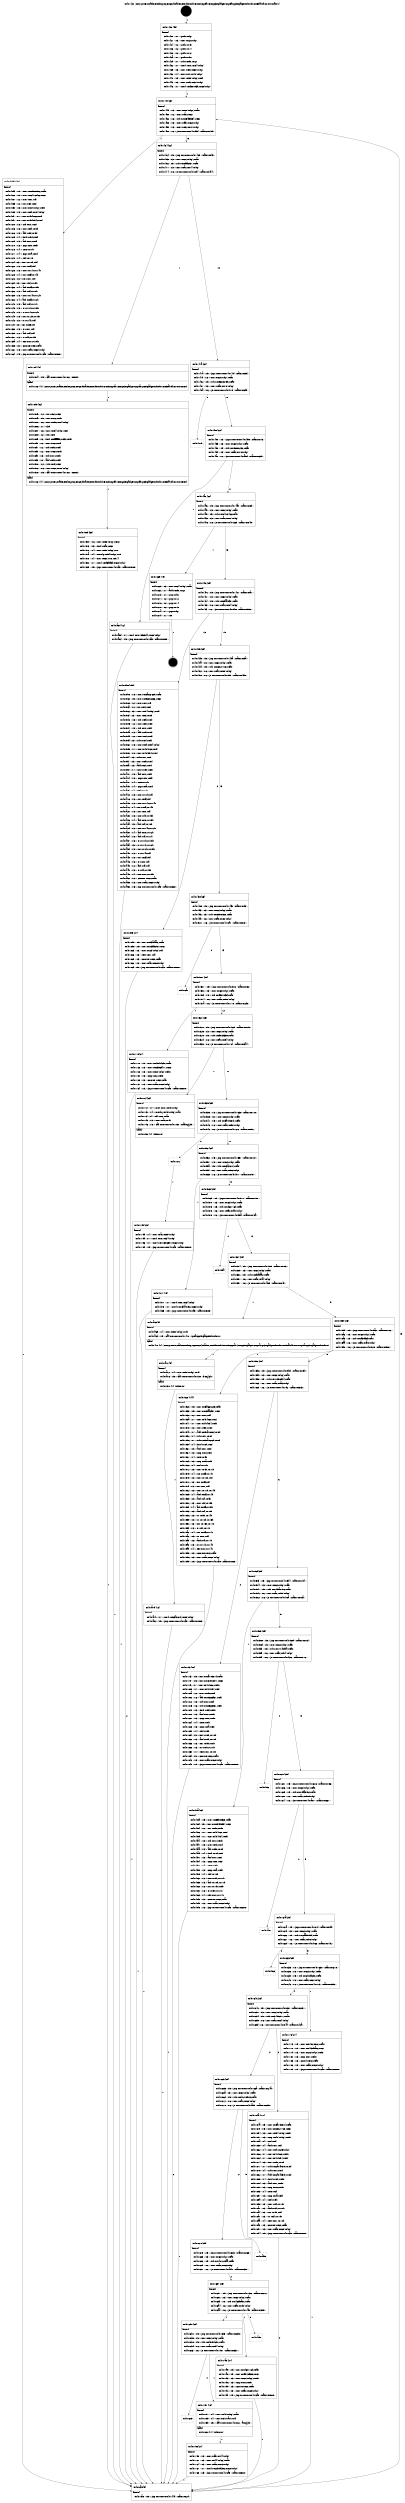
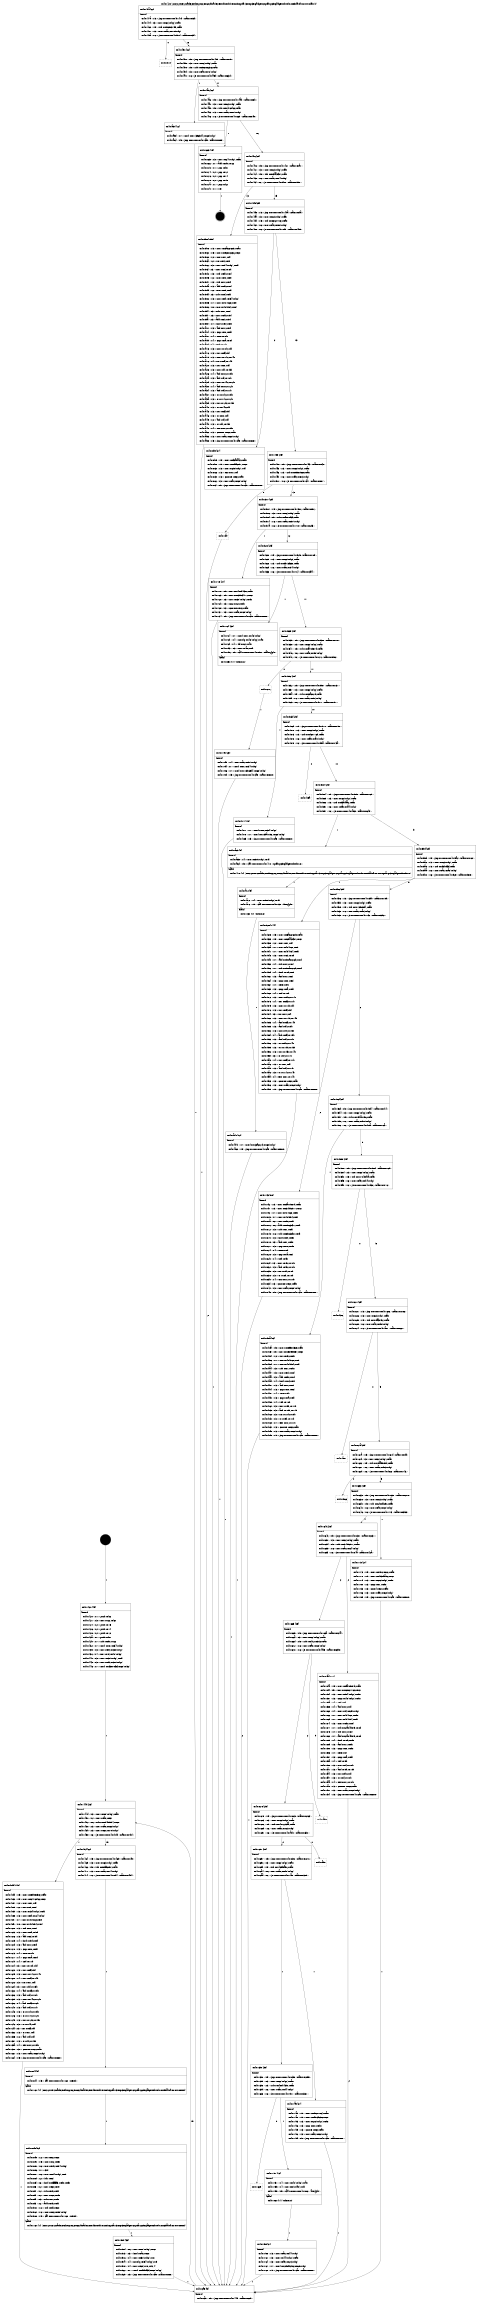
edge "0x401464 [22]" -> "0x40147a [22]": removed, label "18"
edge "0x4018b9 [27]" -> "0x401cae [5]": now "0x401ca7" -> "0x401cae [5]"
edge "0x401697 [25]" -> "0x401ad0": now "0x40167e [25]" -> "0x401ad0"
